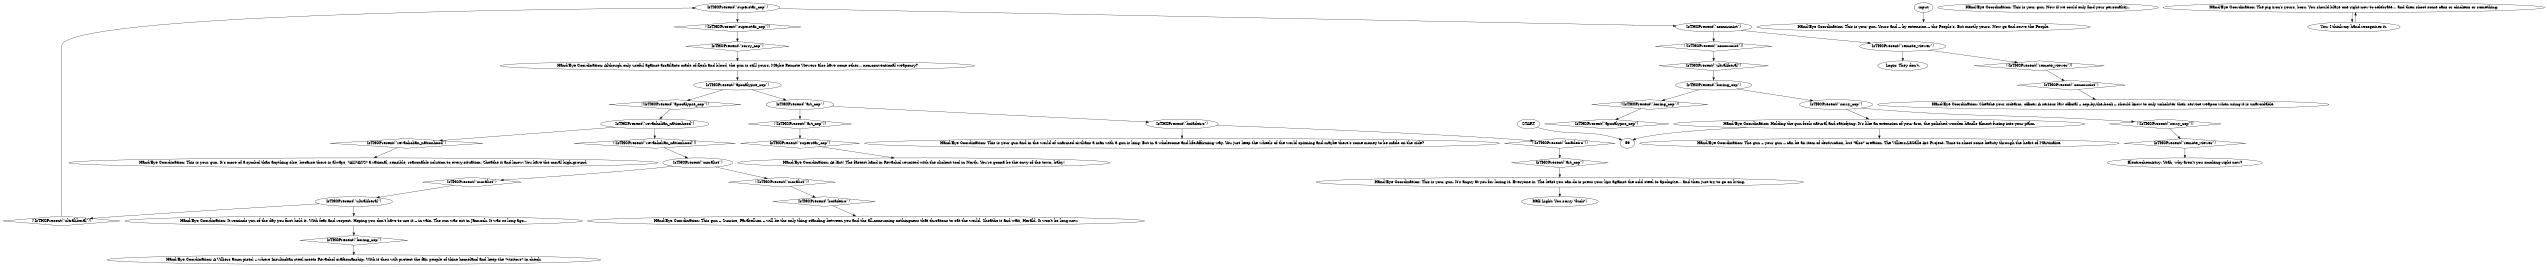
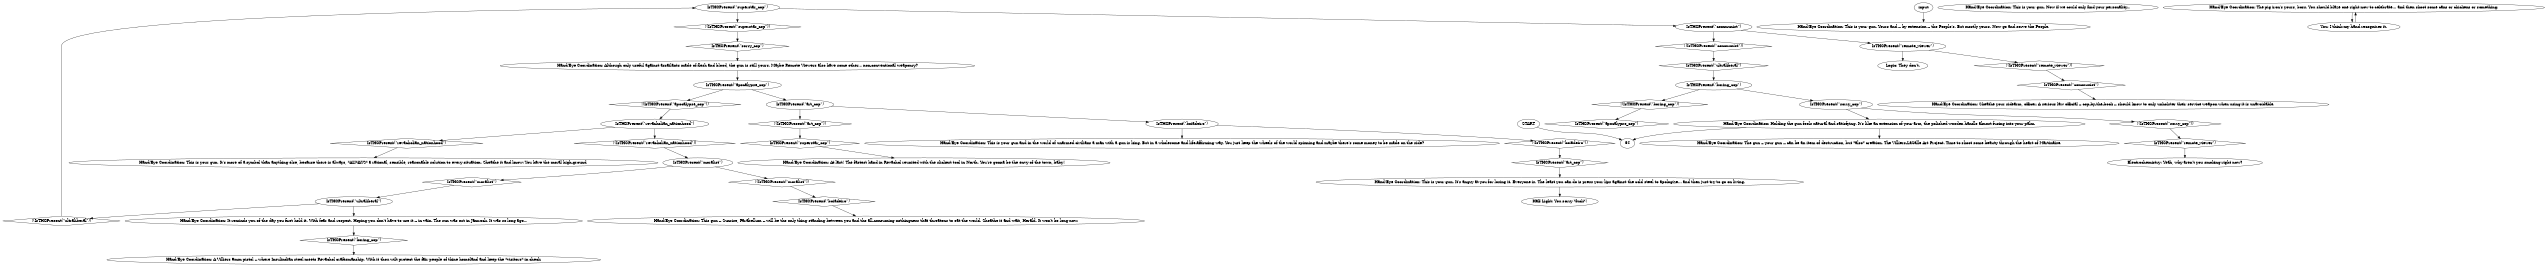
node "59": label "59" -> "54"
